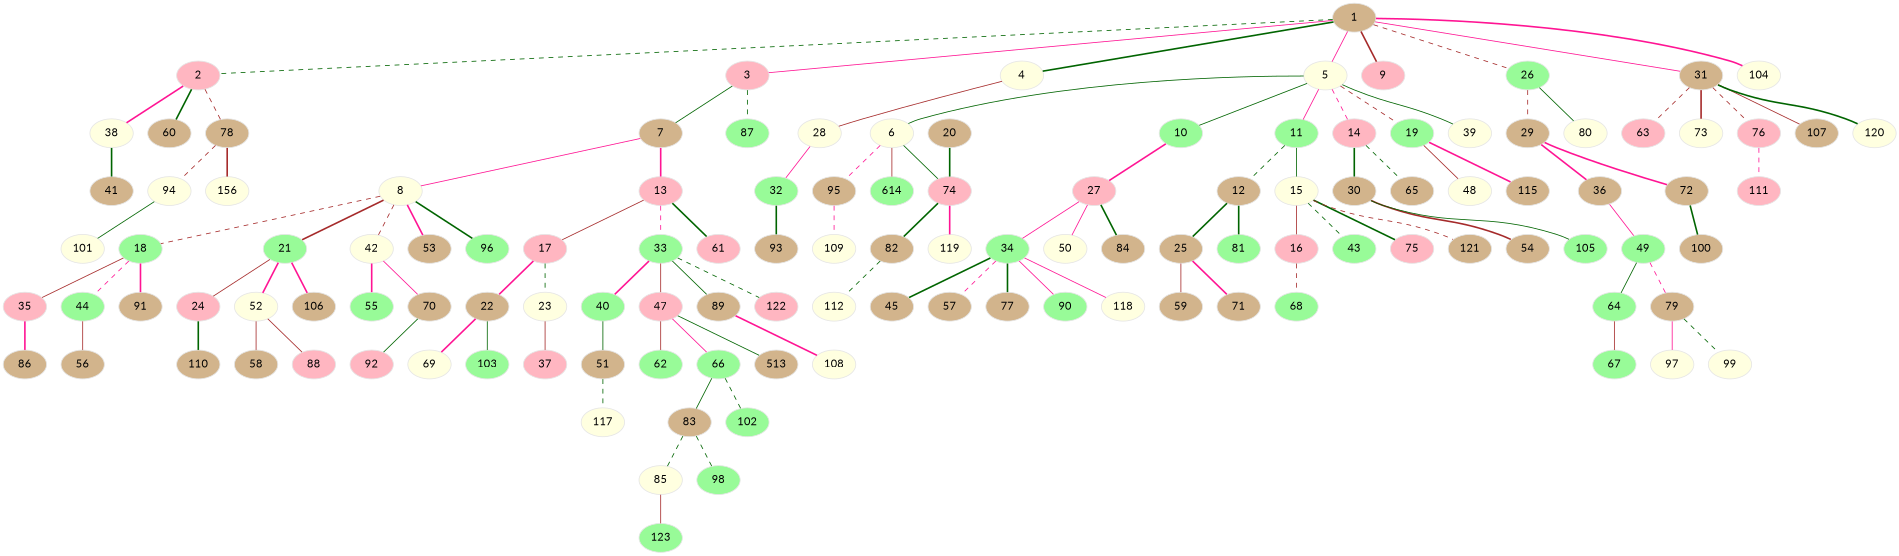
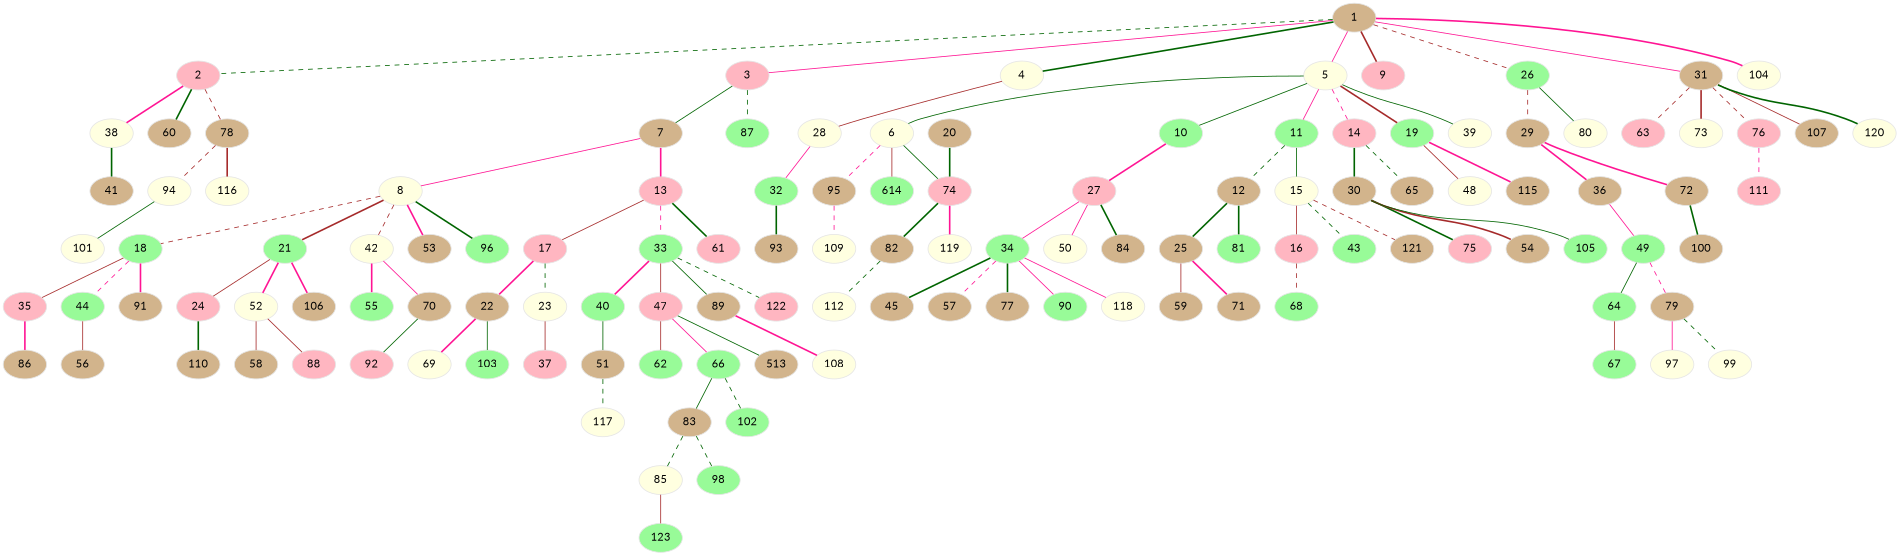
edge "5" -- "19": style dashed -> bold
node "156": label "156" -> "116"
edge "15" -- "75": now "30" -- "75"
